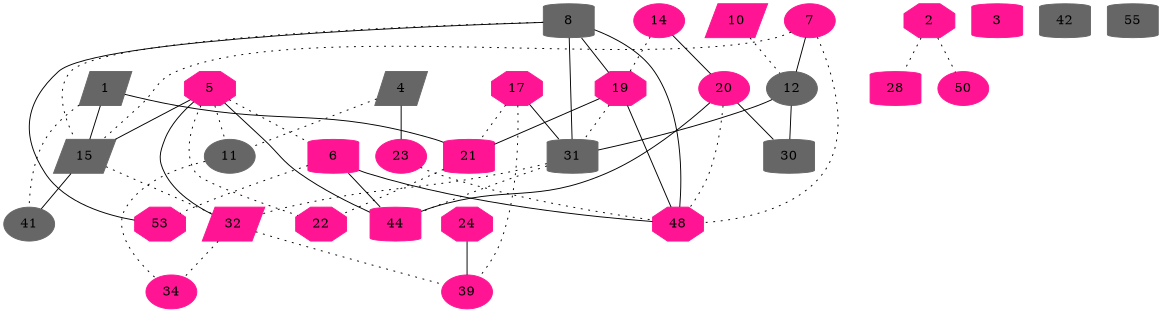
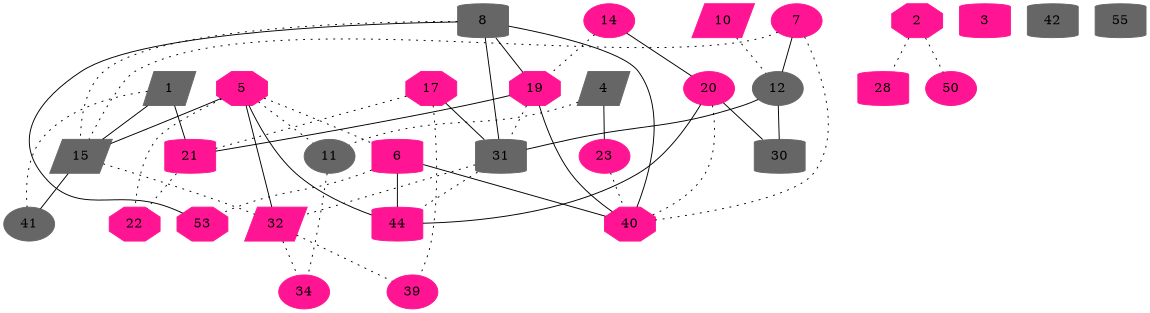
node "24": removed
node "48": label "48" -> "40"
